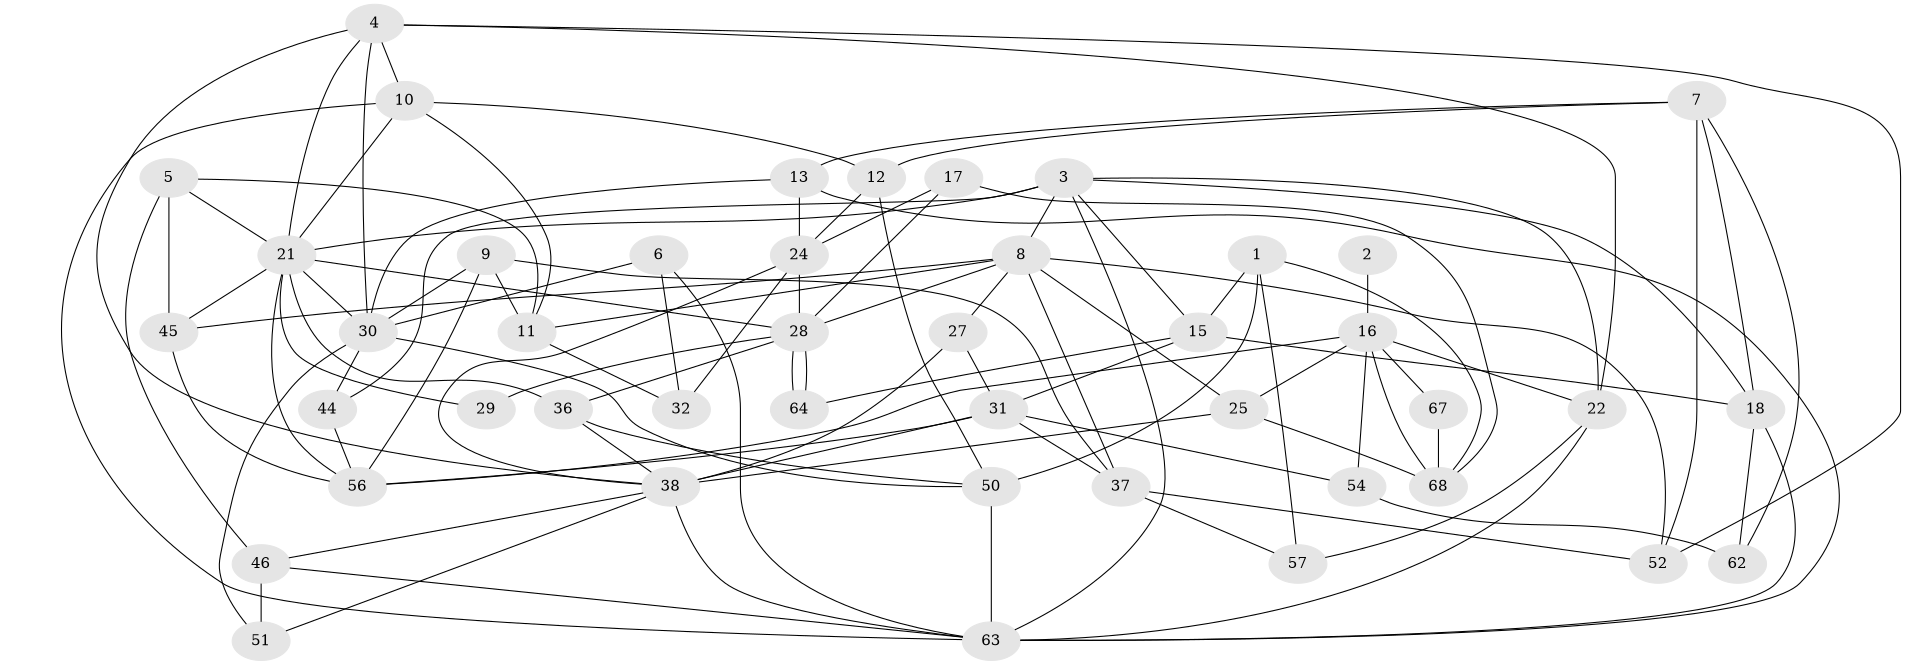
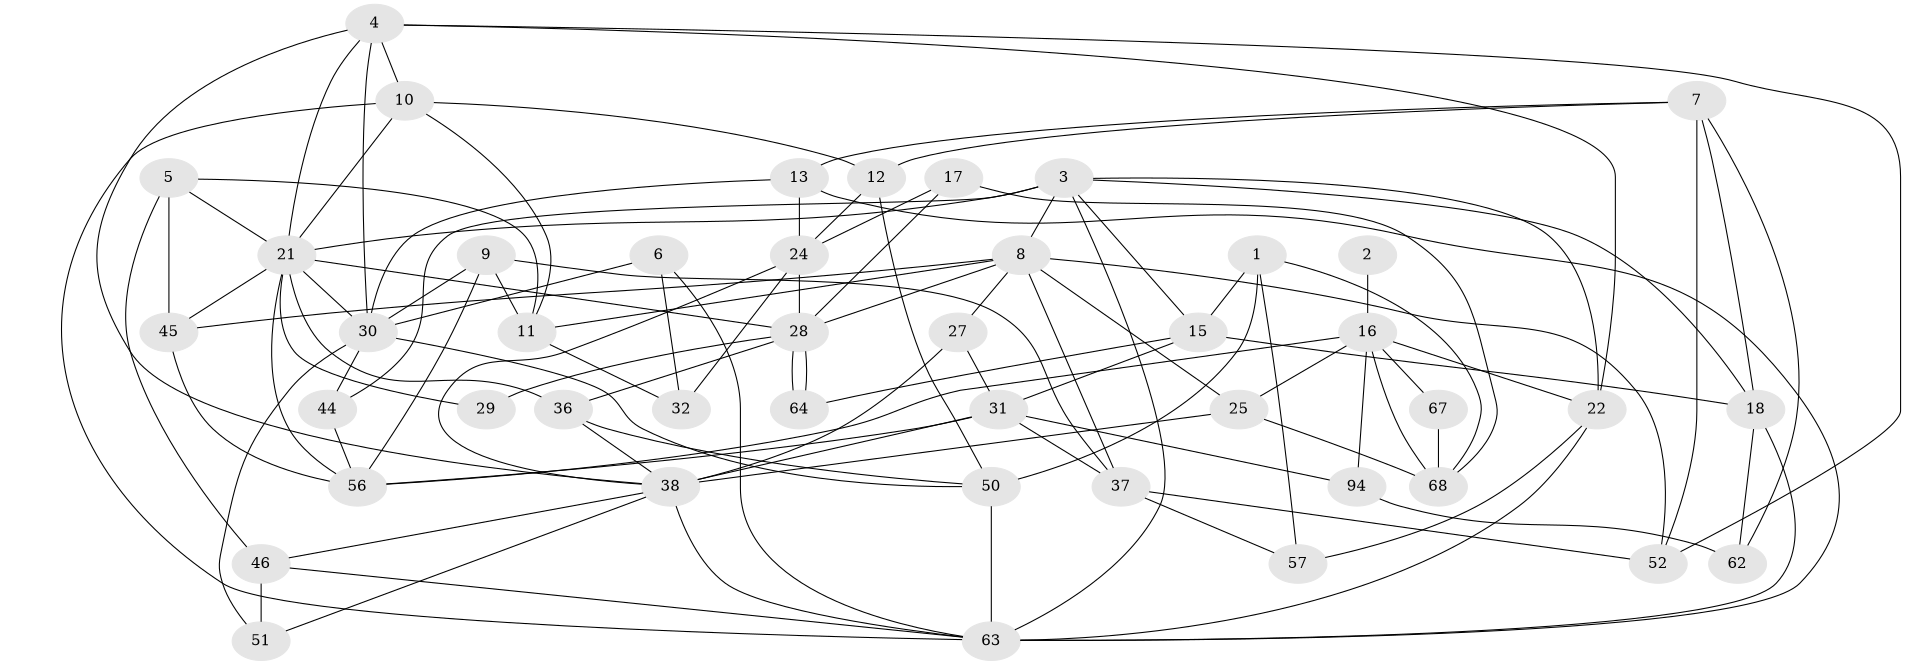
node "54": label "54" -> "94"
